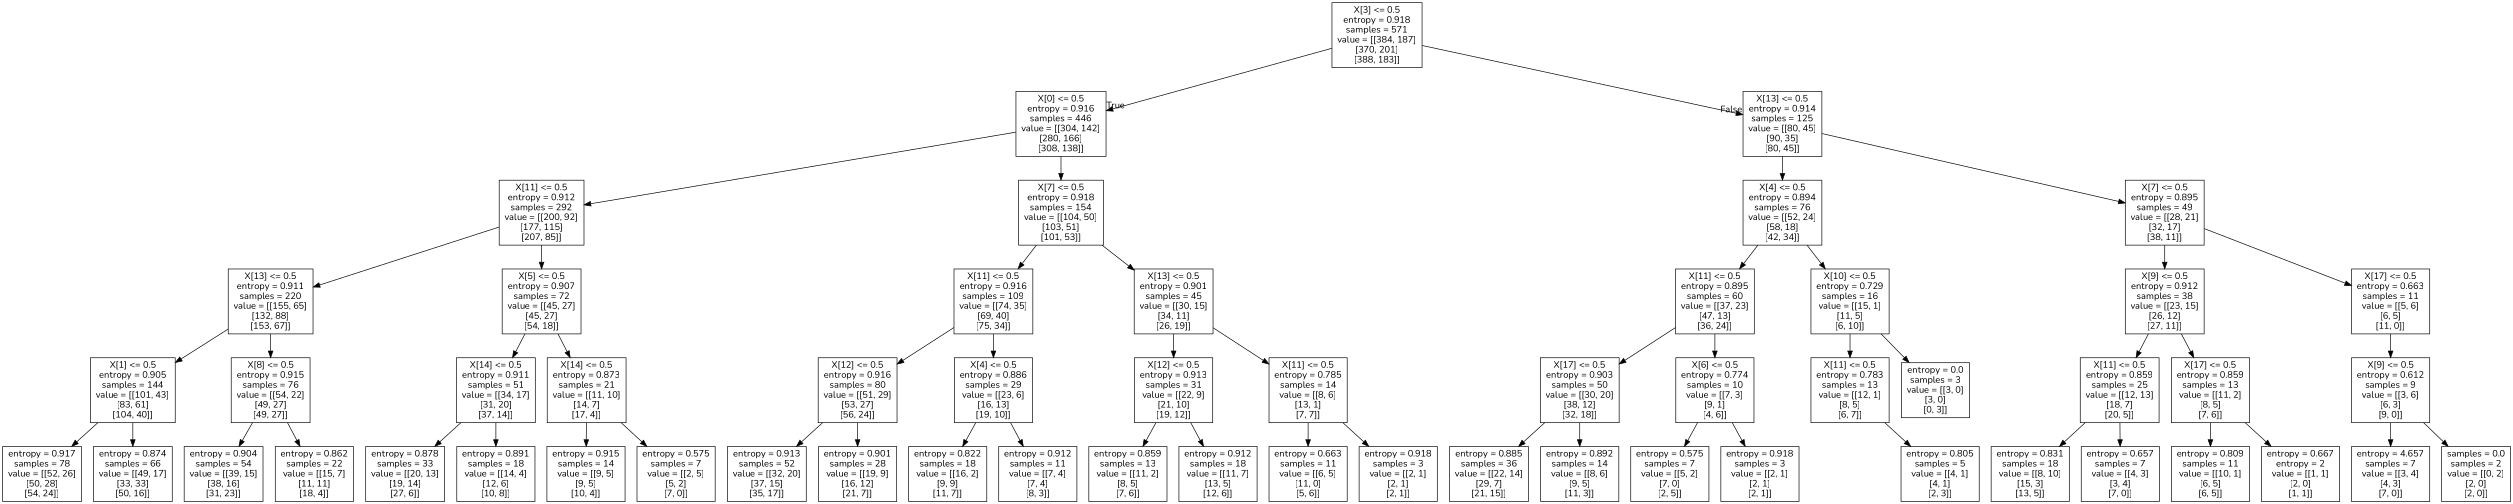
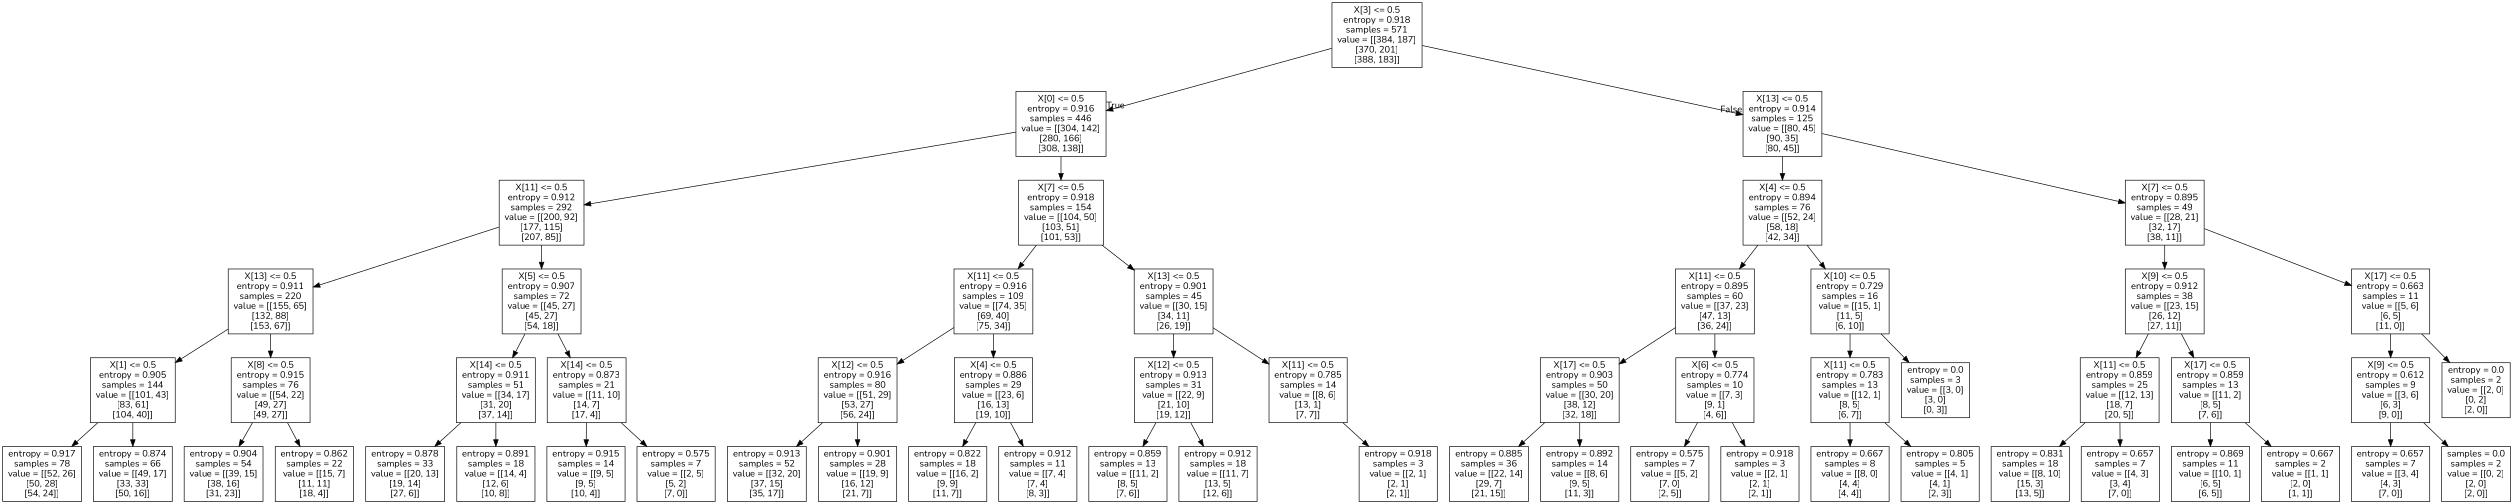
node "entropy = 0.0 samples = 2 value = [[2, 0] [0, 2] [2, 0]]": added
node "entropy = 0.663 samples = 11 value = [[6, 5] [11, 0] [5, 6]]": removed
node "entropy = 0.667 samples = 8 value = [[8, 0] [4, 4] [4, 4]]": added
node "entropy = 0.809 samples = 11 value = [[10, 1] [6, 5] [6, 5]]": label "entropy = 0.809 samples = 11 value = [[10, 1] [6, 5] [6, 5]]" -> "entropy = 0.869 samples = 11 value = [[10, 1] [6, 5] [6, 5]]"
node "entropy = 0.667 entropy = 2 value = [[1, 1] [2, 0] [1, 1]]": label "entropy = 0.667 entropy = 2 value = [[1, 1] [2, 0] [1, 1]]" -> "entropy = 0.667 samples = 2 value = [[1, 1] [2, 0] [1, 1]]"
node "entropy = 4.657 samples = 7 value = [[3, 4] [4, 3] [7, 0]]": label "entropy = 4.657 samples = 7 value = [[3, 4] [4, 3] [7, 0]]" -> "entropy = 0.657 samples = 7 value = [[3, 4] [4, 3] [7, 0]]"
